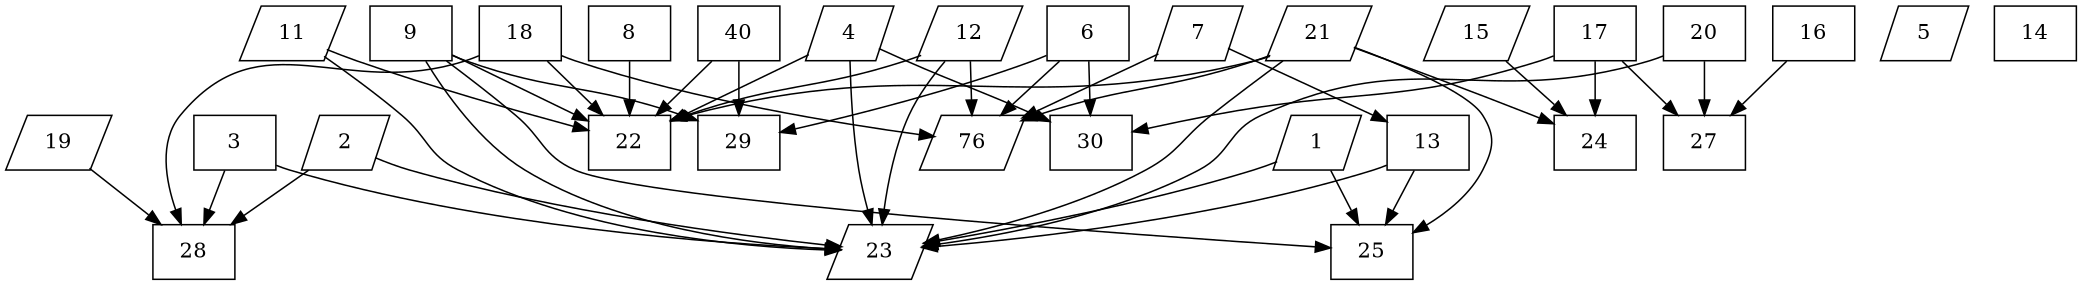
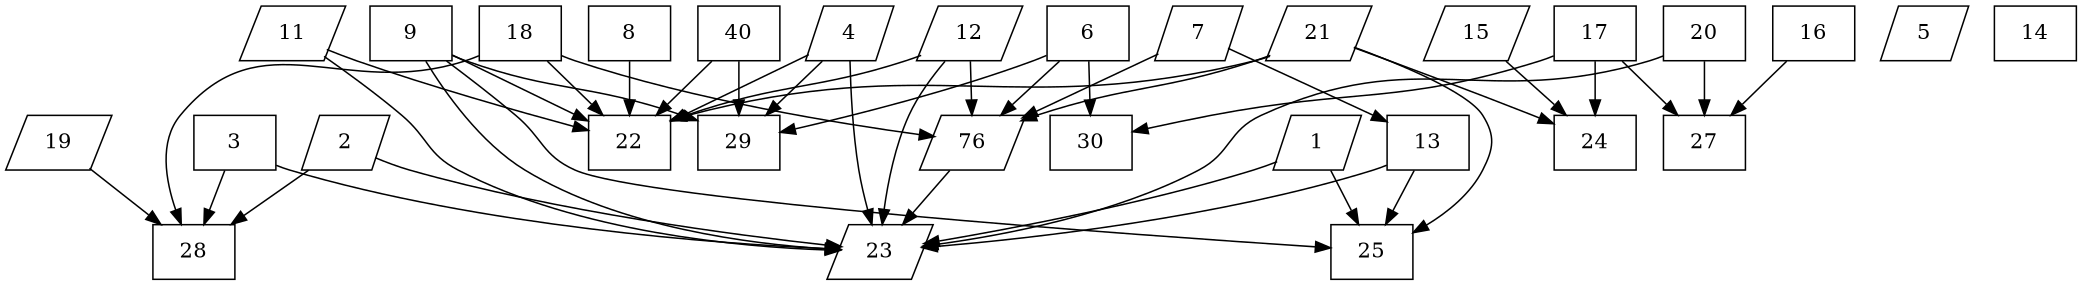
edge "4" -> "30": now "4" -> "29"
edge "21" -> "23": now "76" -> "23"
